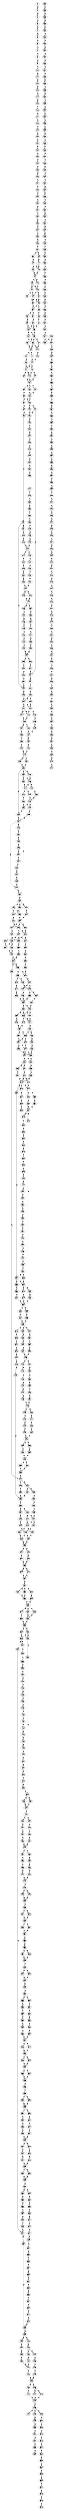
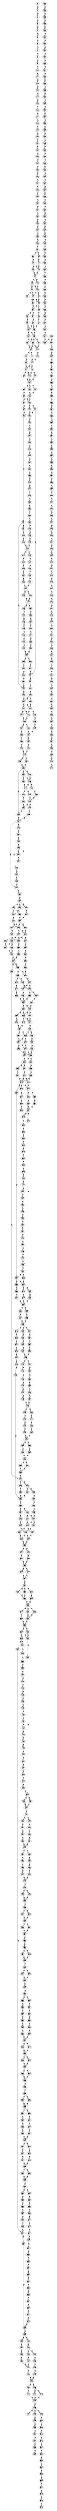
node "S140": added
edge "S207" -> "S212": now "S188" -> "S212"
